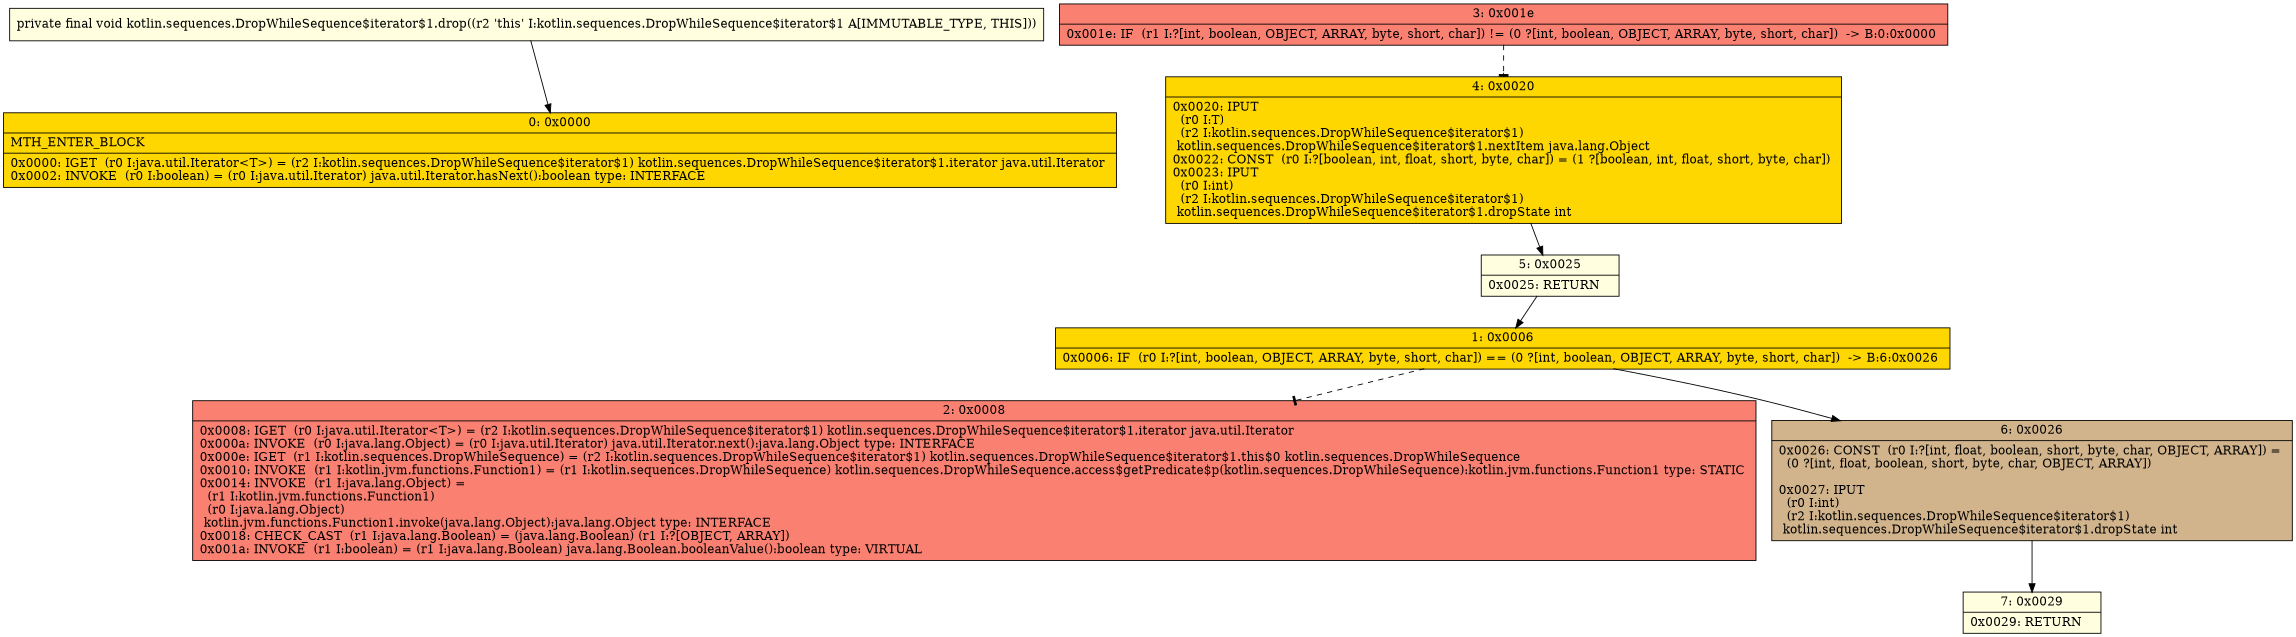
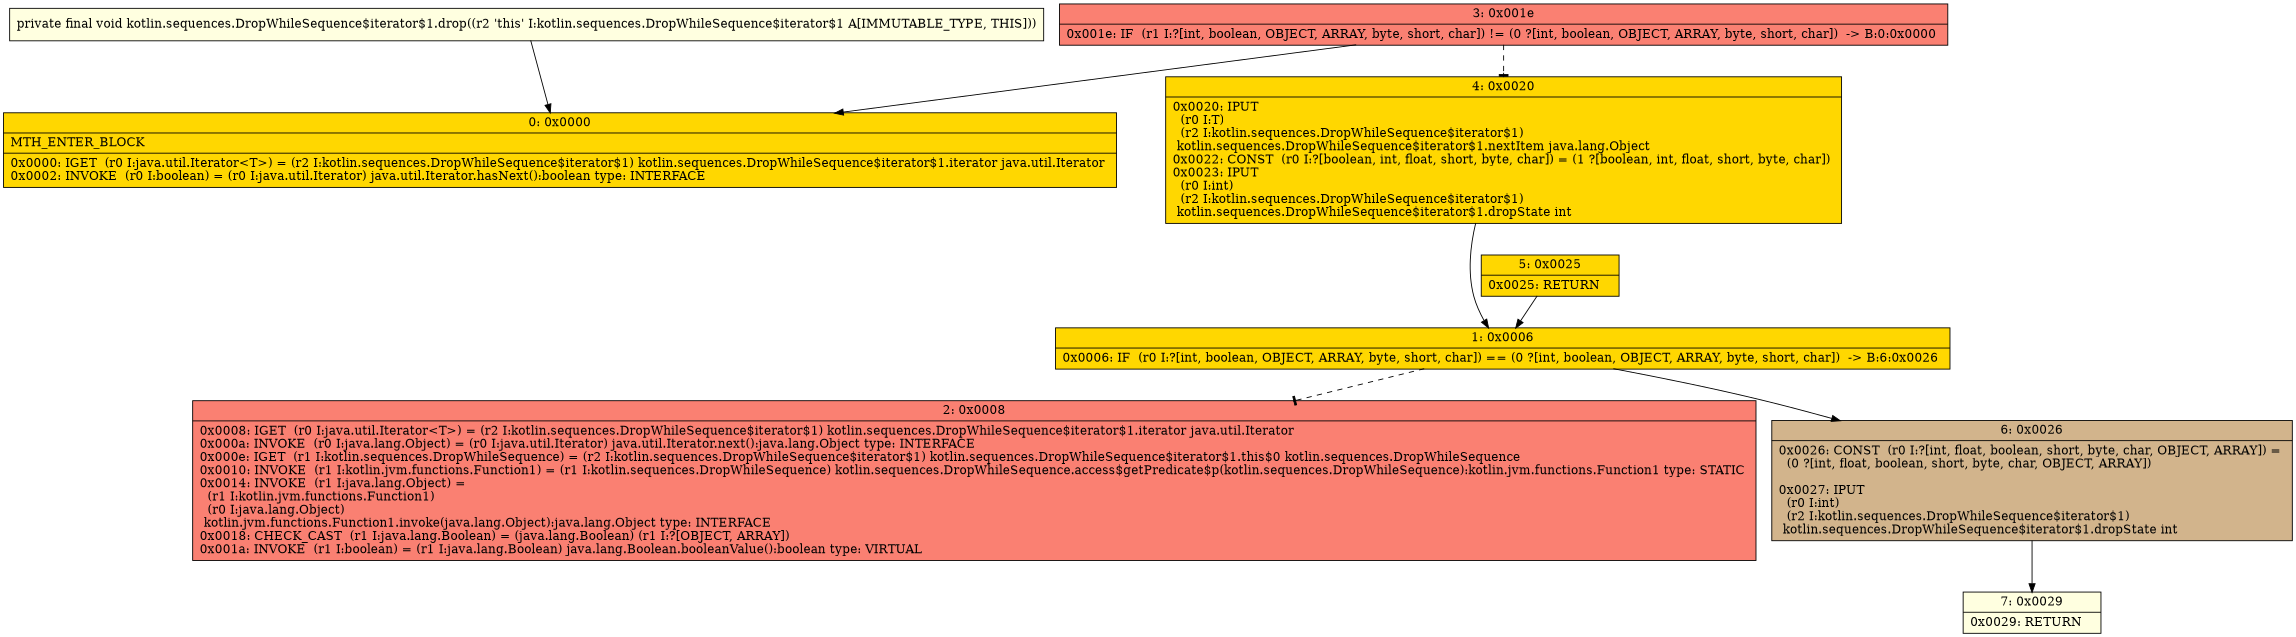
edge "3: 0x001e" -> "0: 0x0000": added
edge "4: 0x0020" -> "5: 0x0025": now "4: 0x0020" -> "1: 0x0006"
node "5: 0x0025": fillcolor lightyellow -> gold
